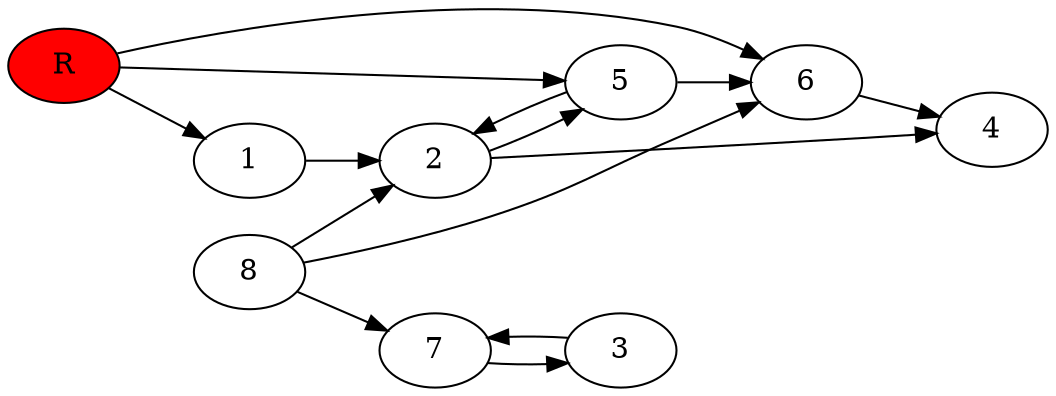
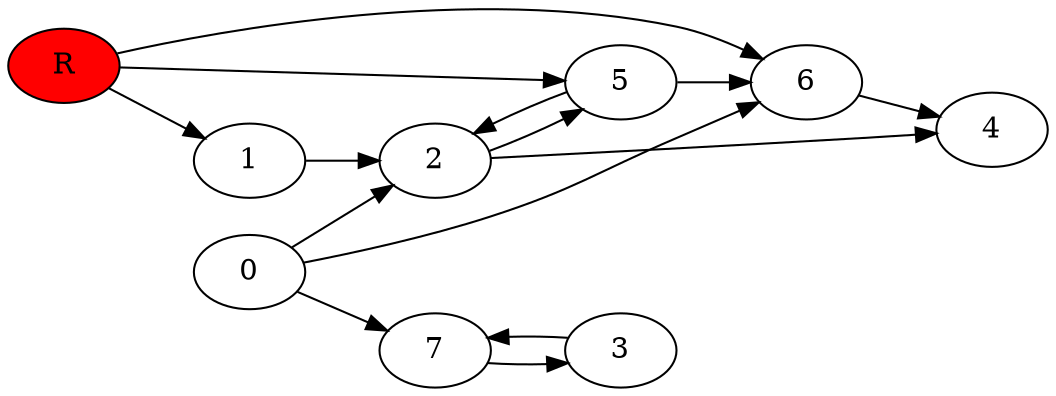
node "8": label "8" -> "0"
